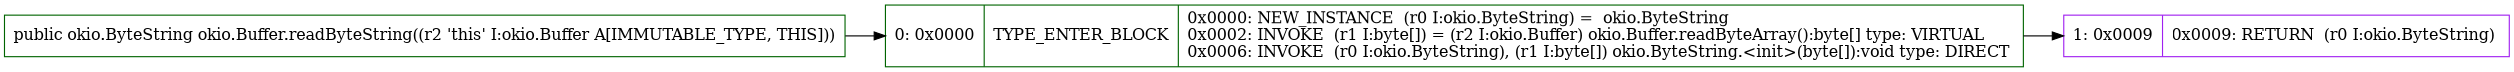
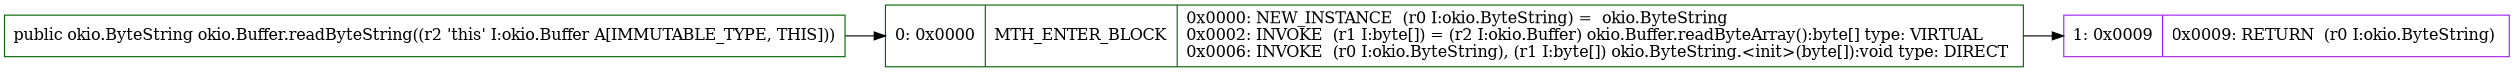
node "0: 0x0000": text "TYPE_ENTER_BLOCK" -> "MTH_ENTER_BLOCK"
